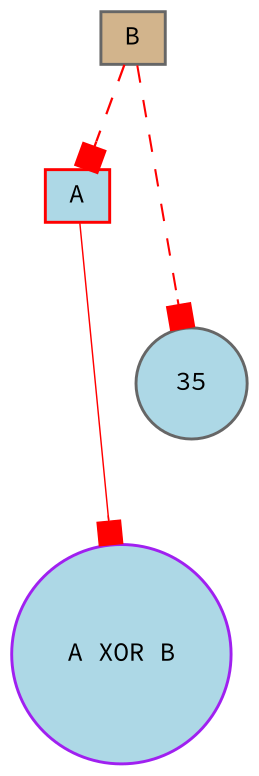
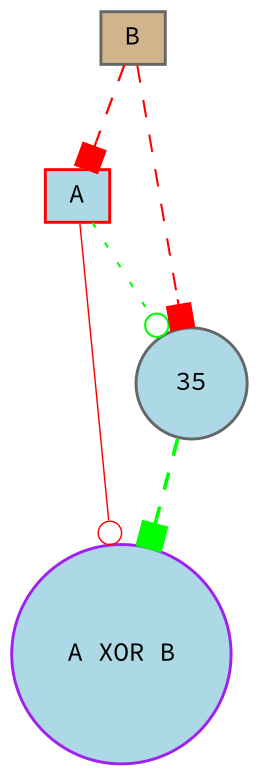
edge "A" -> "35": added
edge "A" -> "A XOR B": arrowhead box -> odot
edge "35" -> "A XOR B": added
